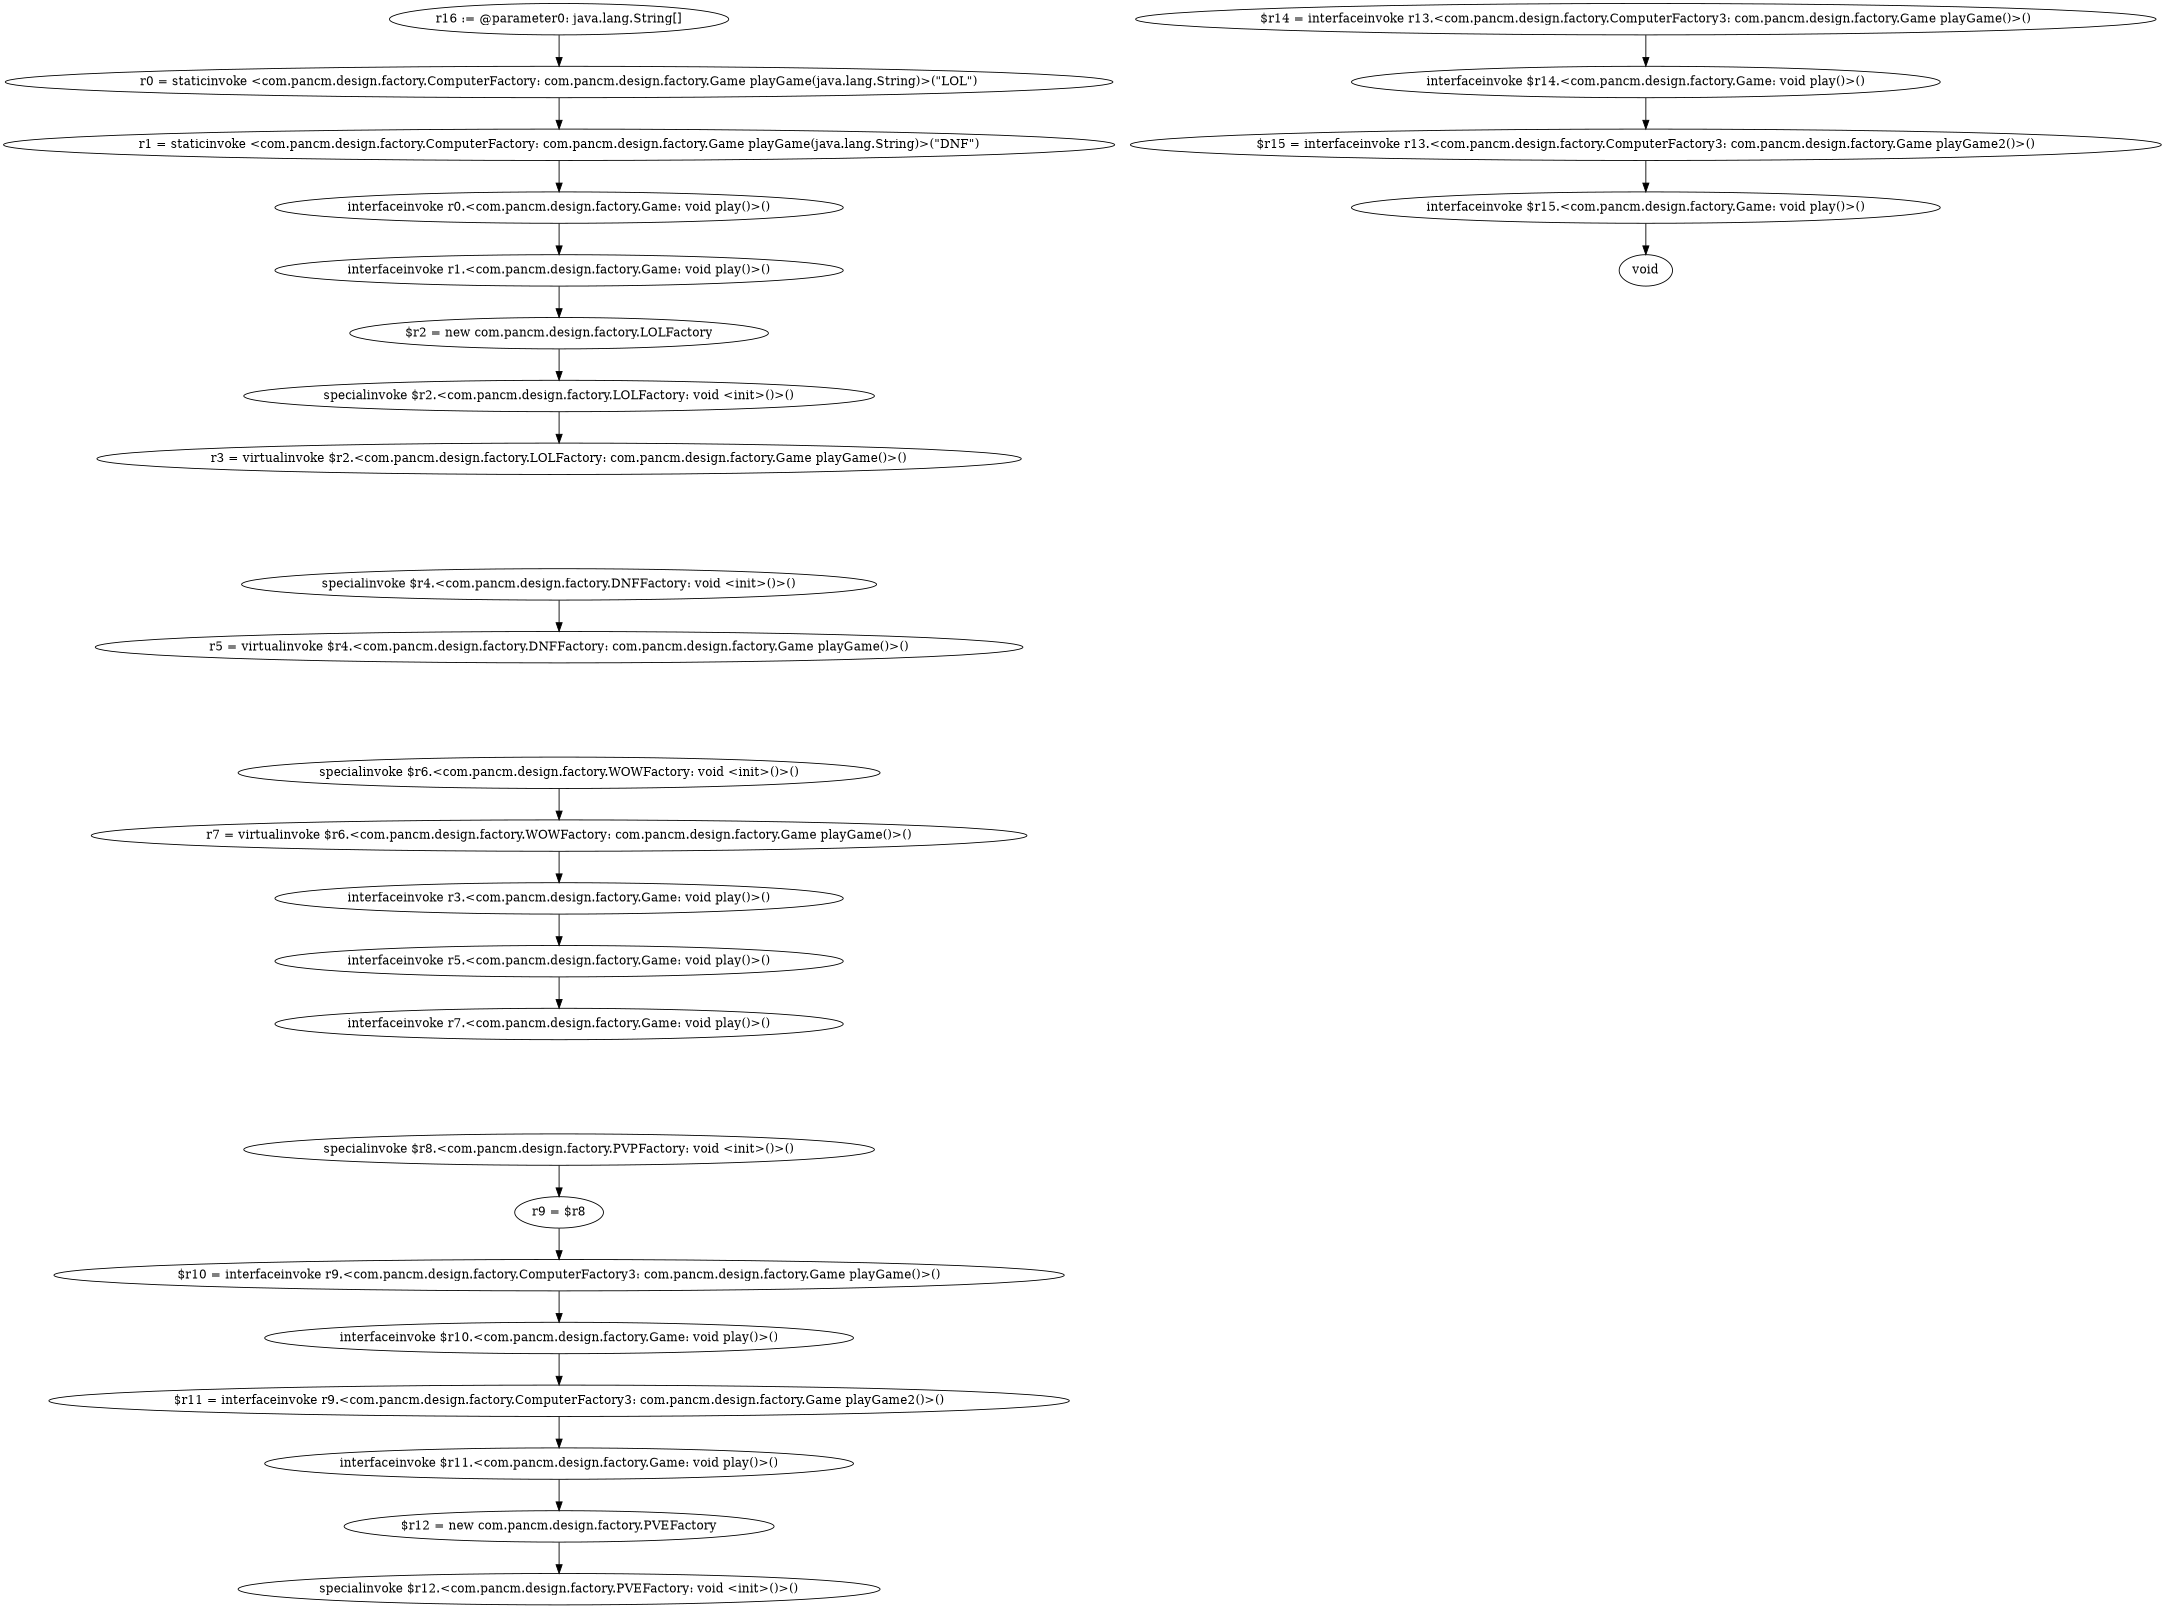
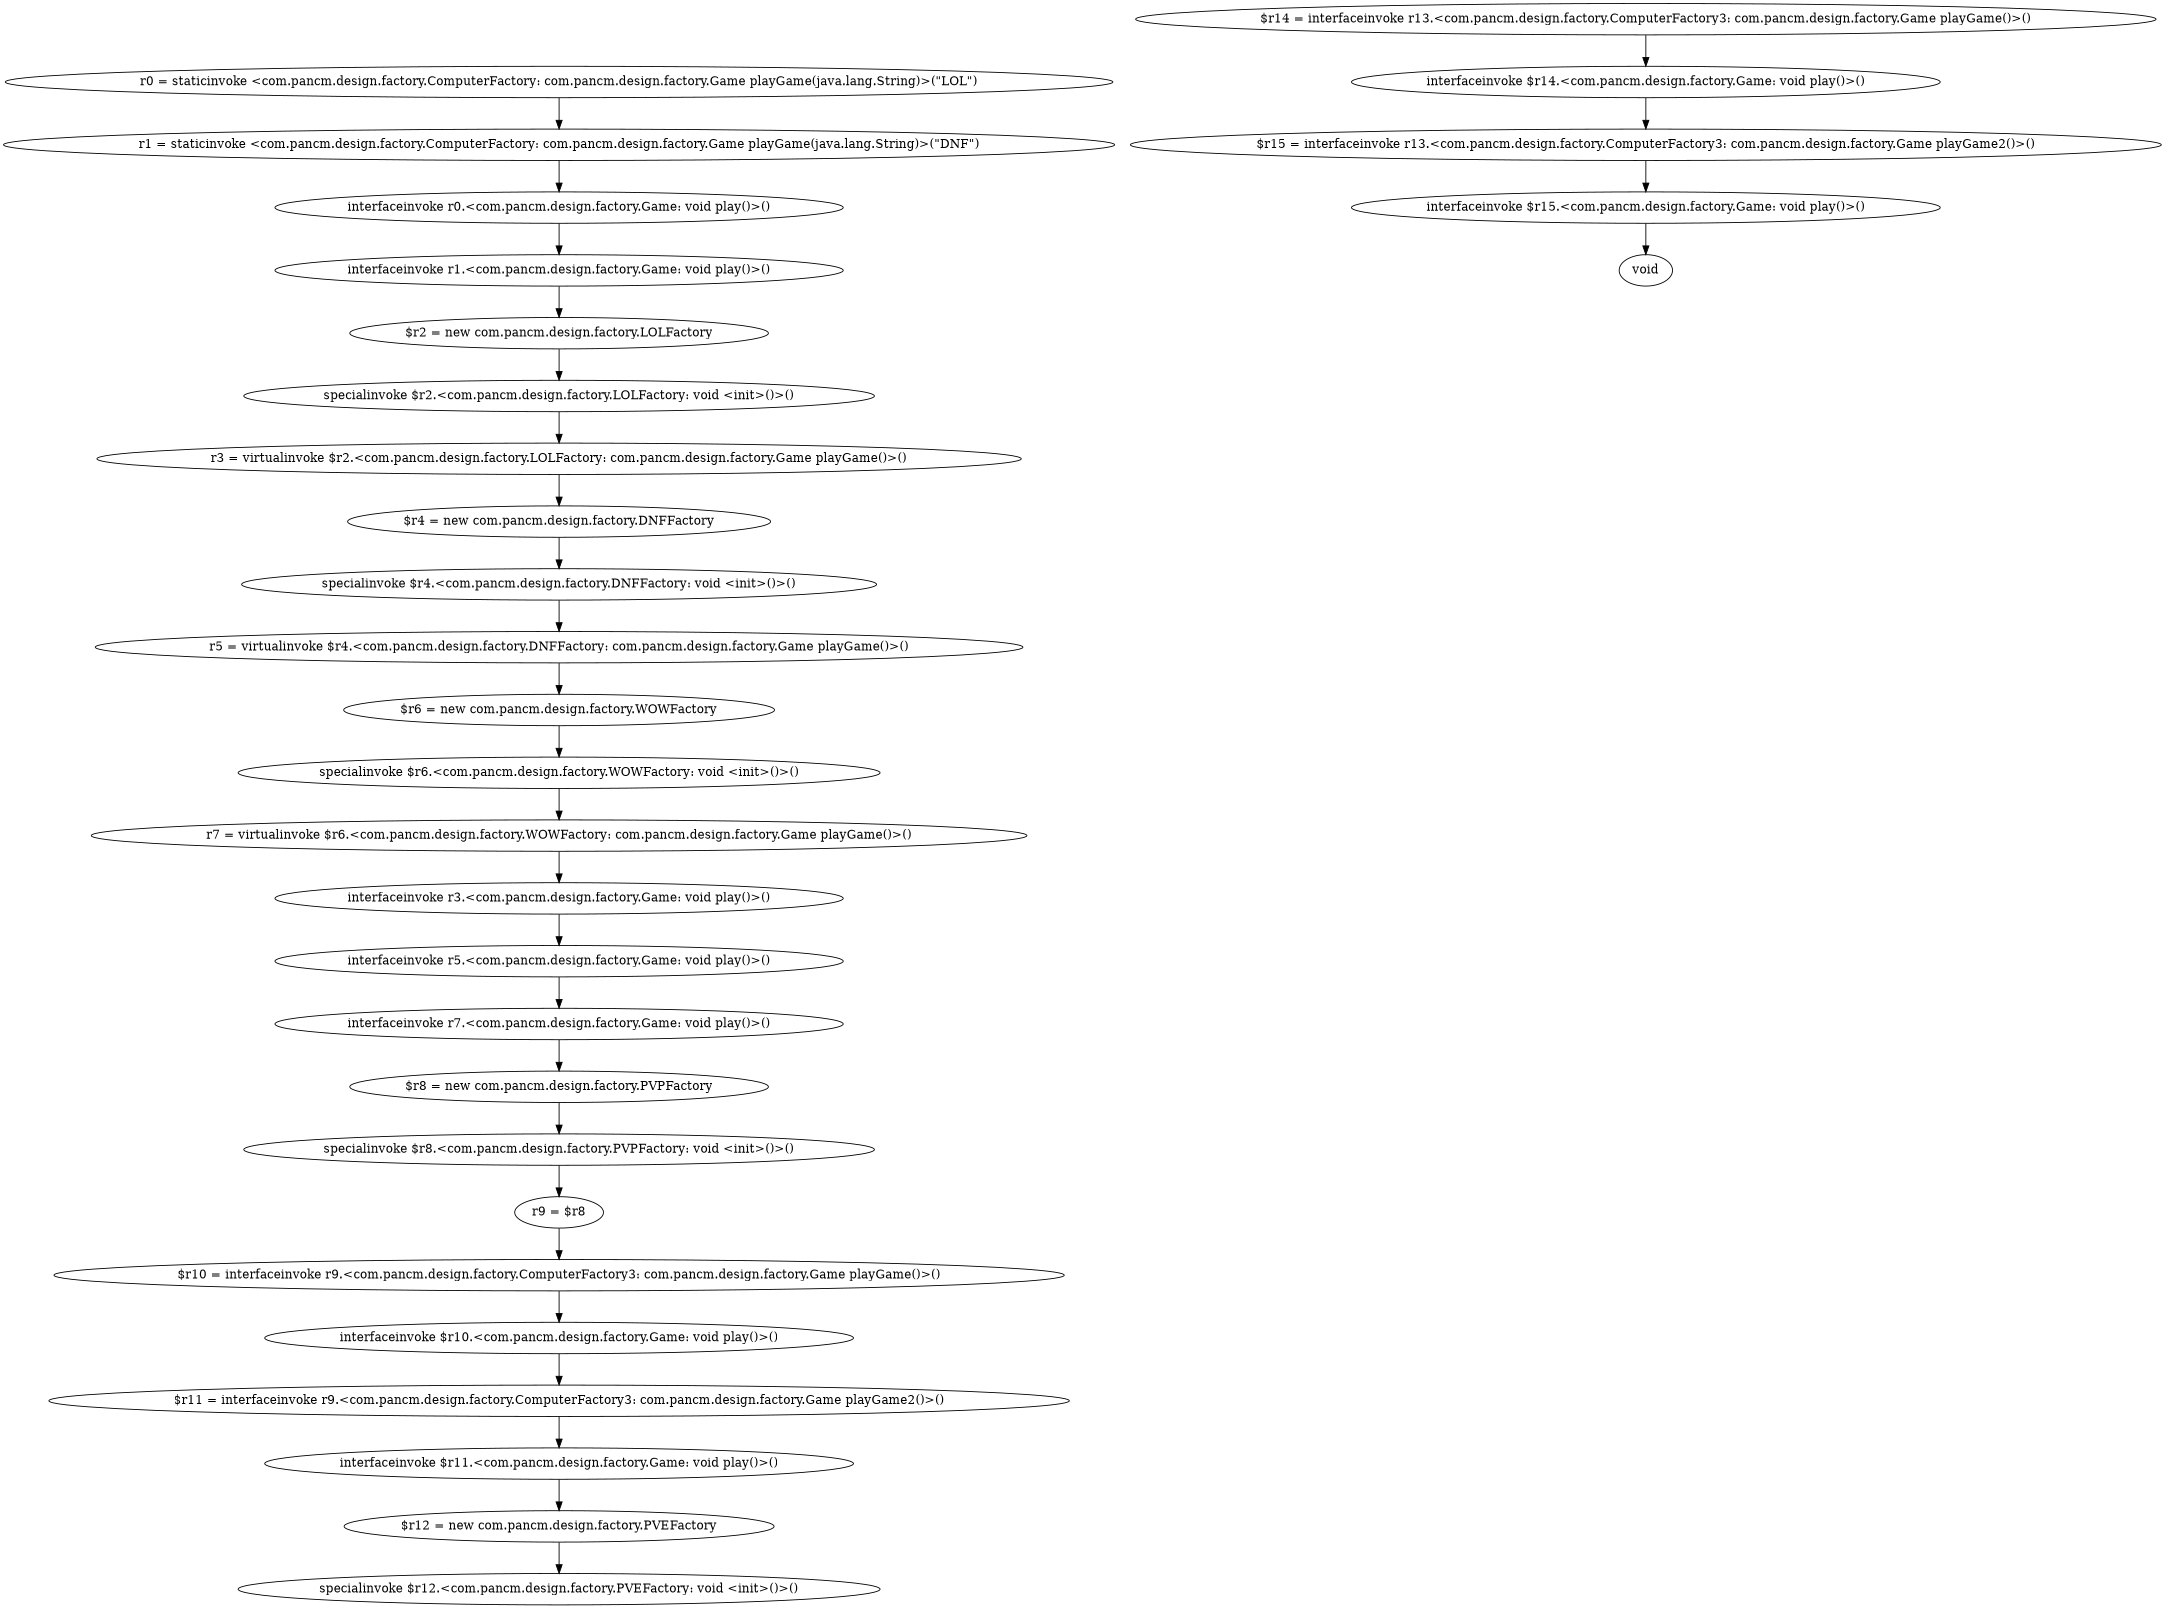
node "r16 := @parameter0: java.lang.String[]": removed
node "$r4 = new com.pancm.design.factory.DNFFactory": added
node "$r6 = new com.pancm.design.factory.WOWFactory": added
node "$r8 = new com.pancm.design.factory.PVPFactory": added
